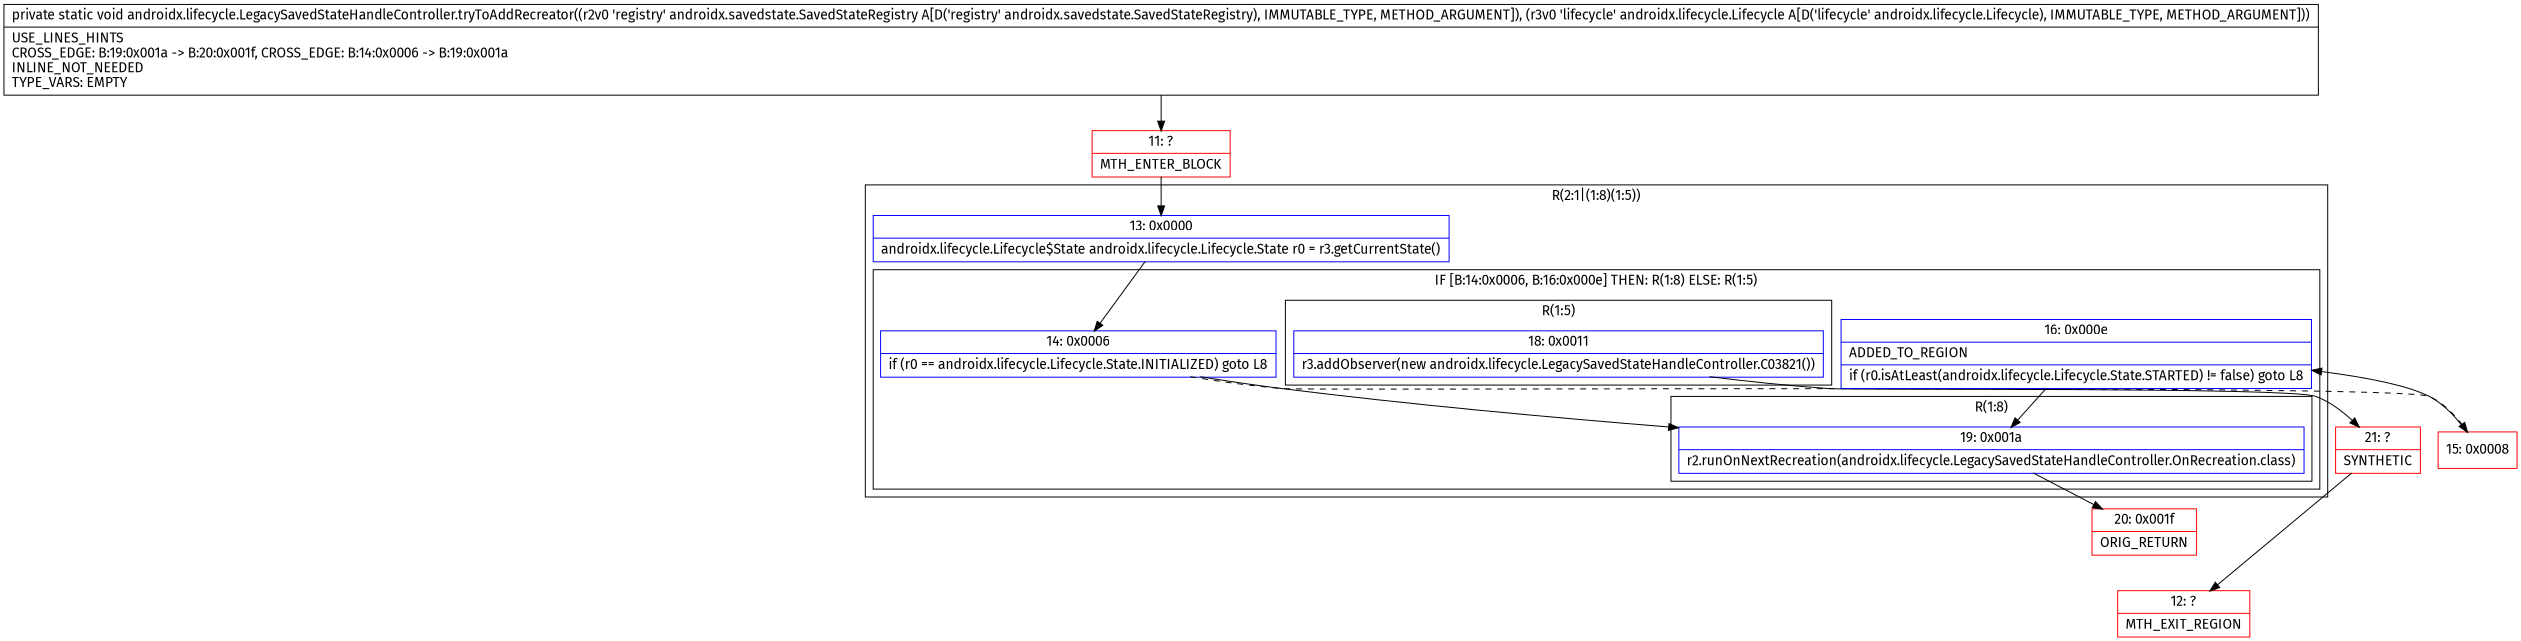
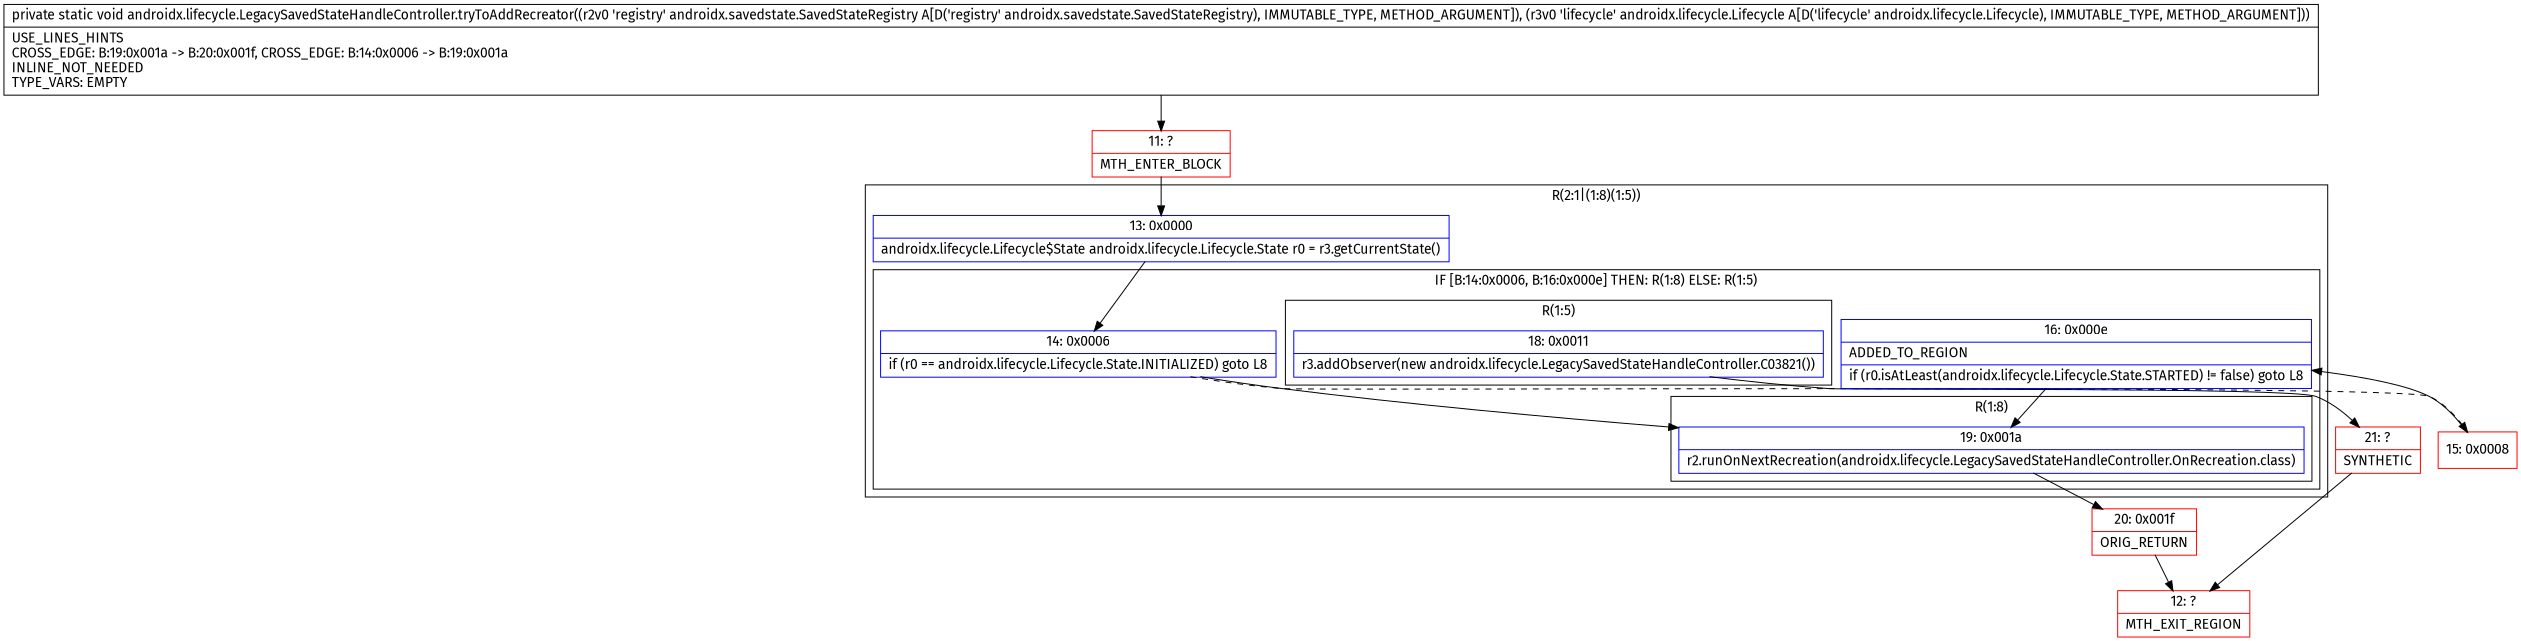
edge "20: 0x001f" -> "12: ?": added
